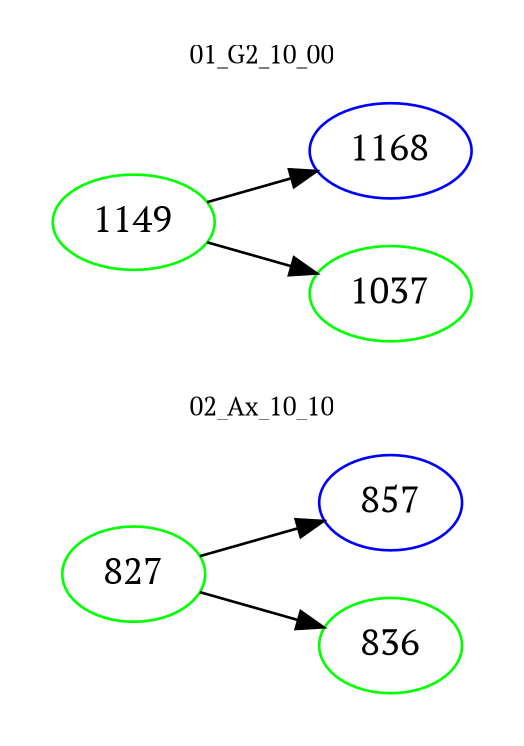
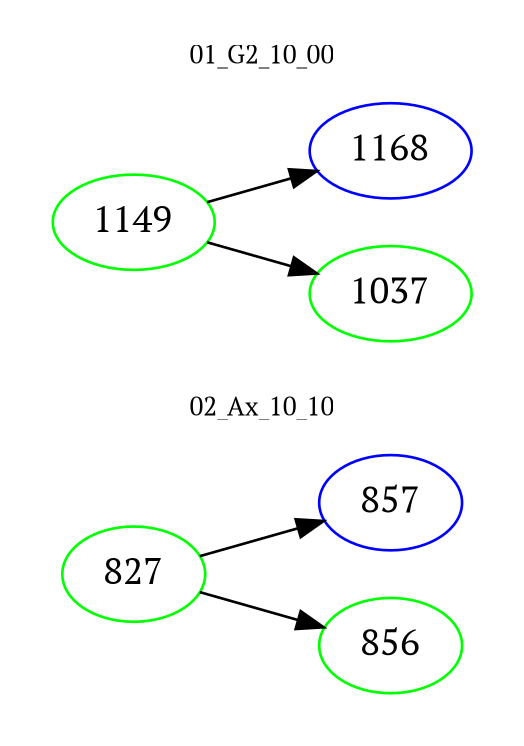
node "836": label "836" -> "856"
